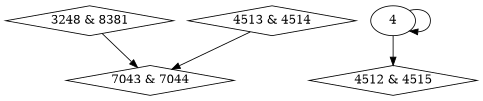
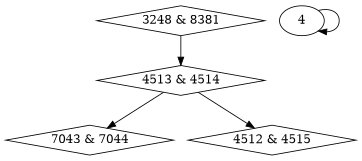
edge "4" -> "4512 & 4515": now "4513 & 4514" -> "4512 & 4515"
edge "3248 & 8381" -> "7043 & 7044": now "3248 & 8381" -> "4513 & 4514"
